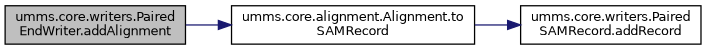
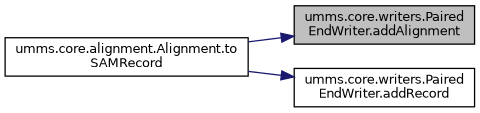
edge "umms.core.writers.Paired EndWriter.addAlignment" -> "umms.core.alignment.Alignment.to SAMRecord": reversed
node "umms.core.writers.Paired SAMRecord.addRecord": label "umms.core.writers.Paired SAMRecord.addRecord" -> "umms.core.writers.Paired EndWriter.addRecord"
